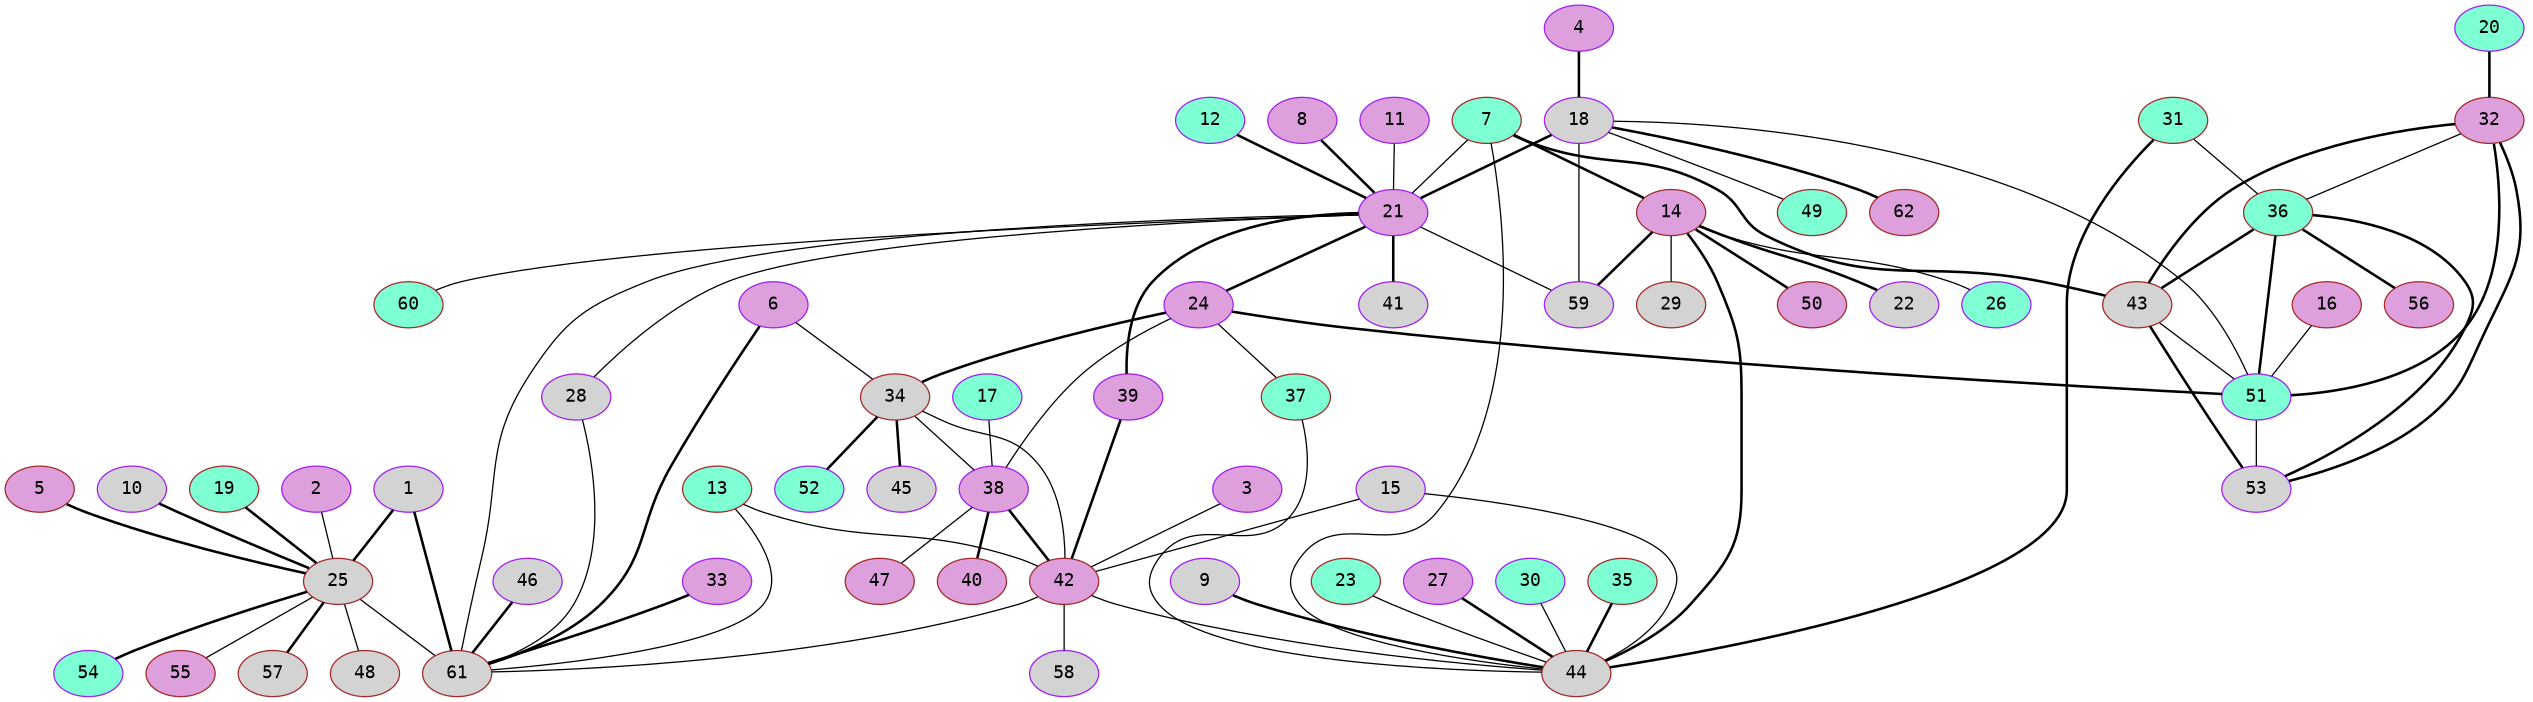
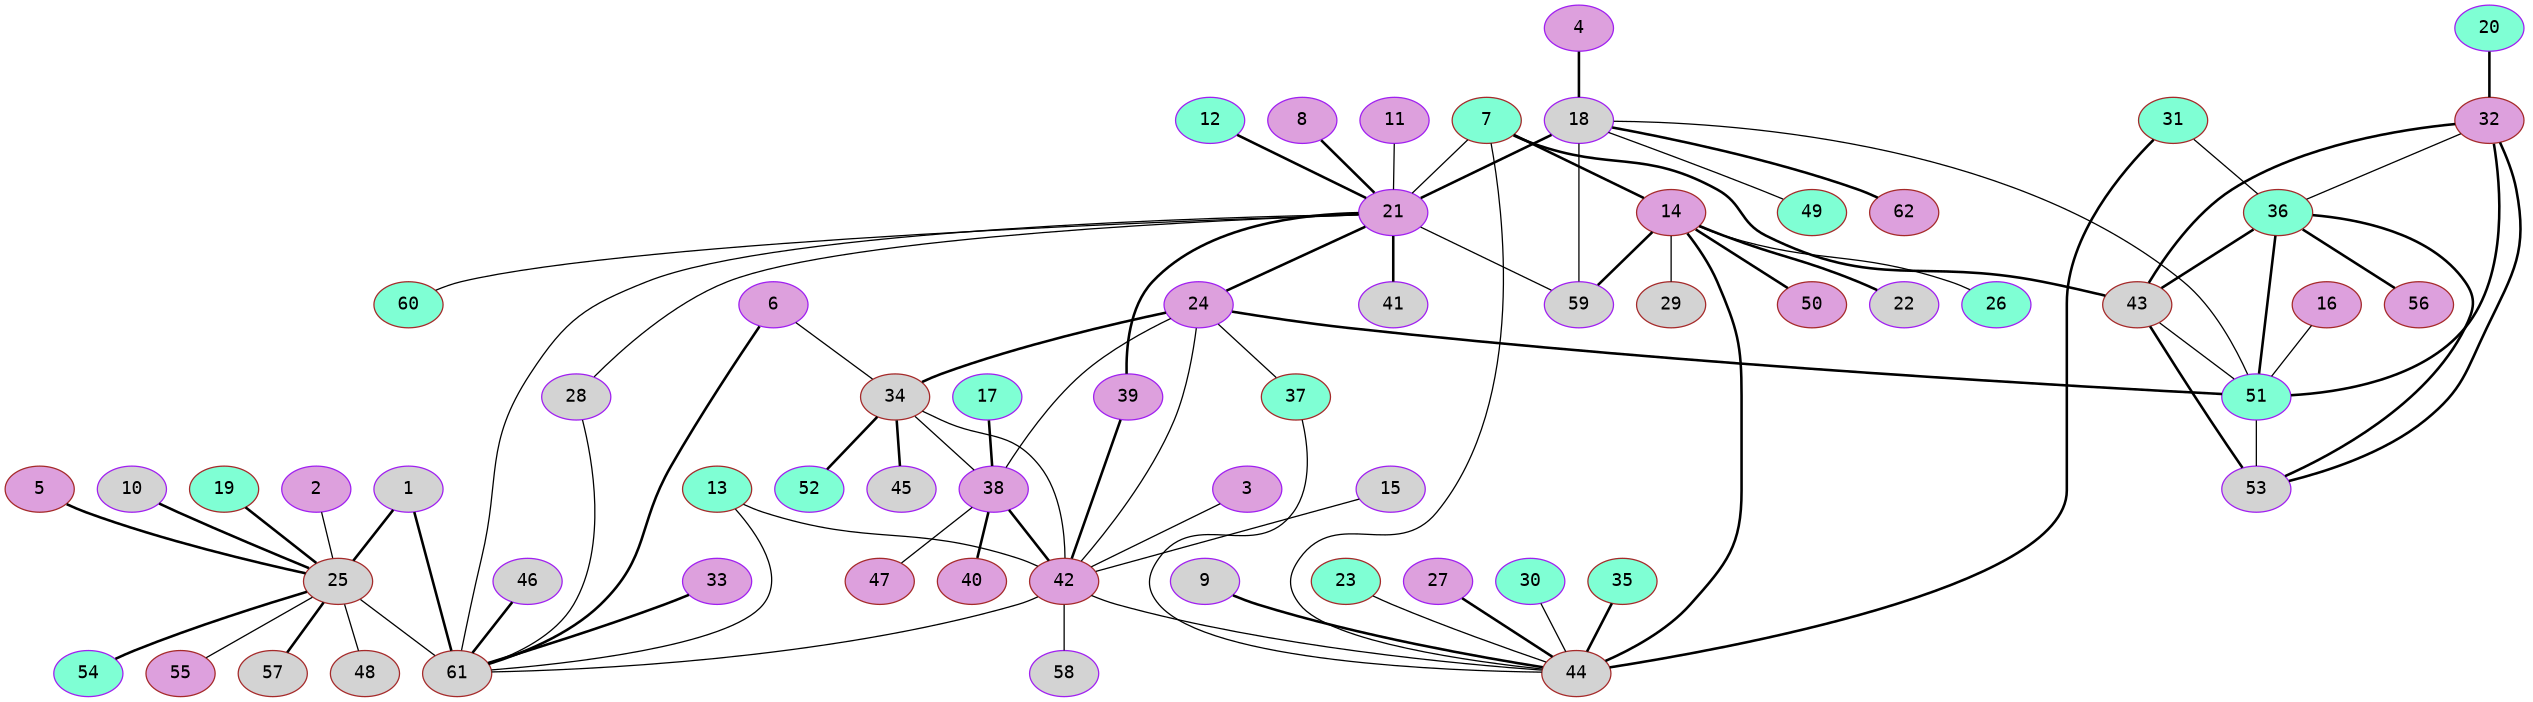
edge "17" -- "38": style solid -> bold
edge "24" -- "42": added
edge "15" -- "44": removed
